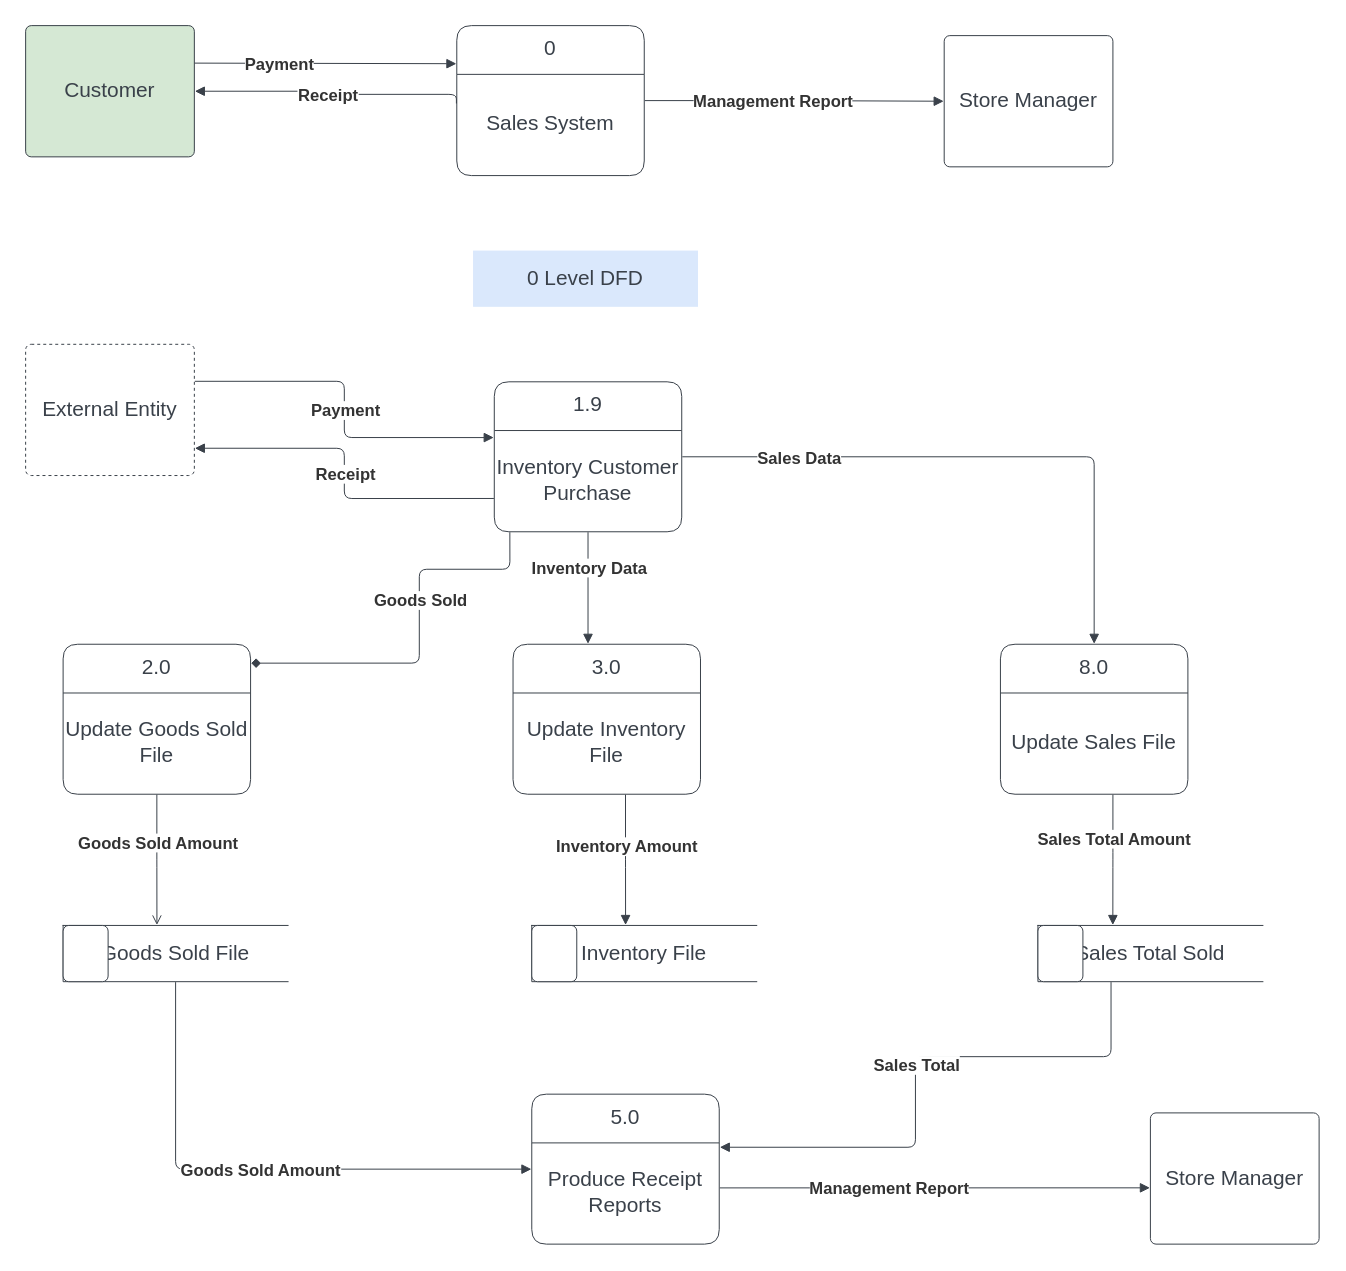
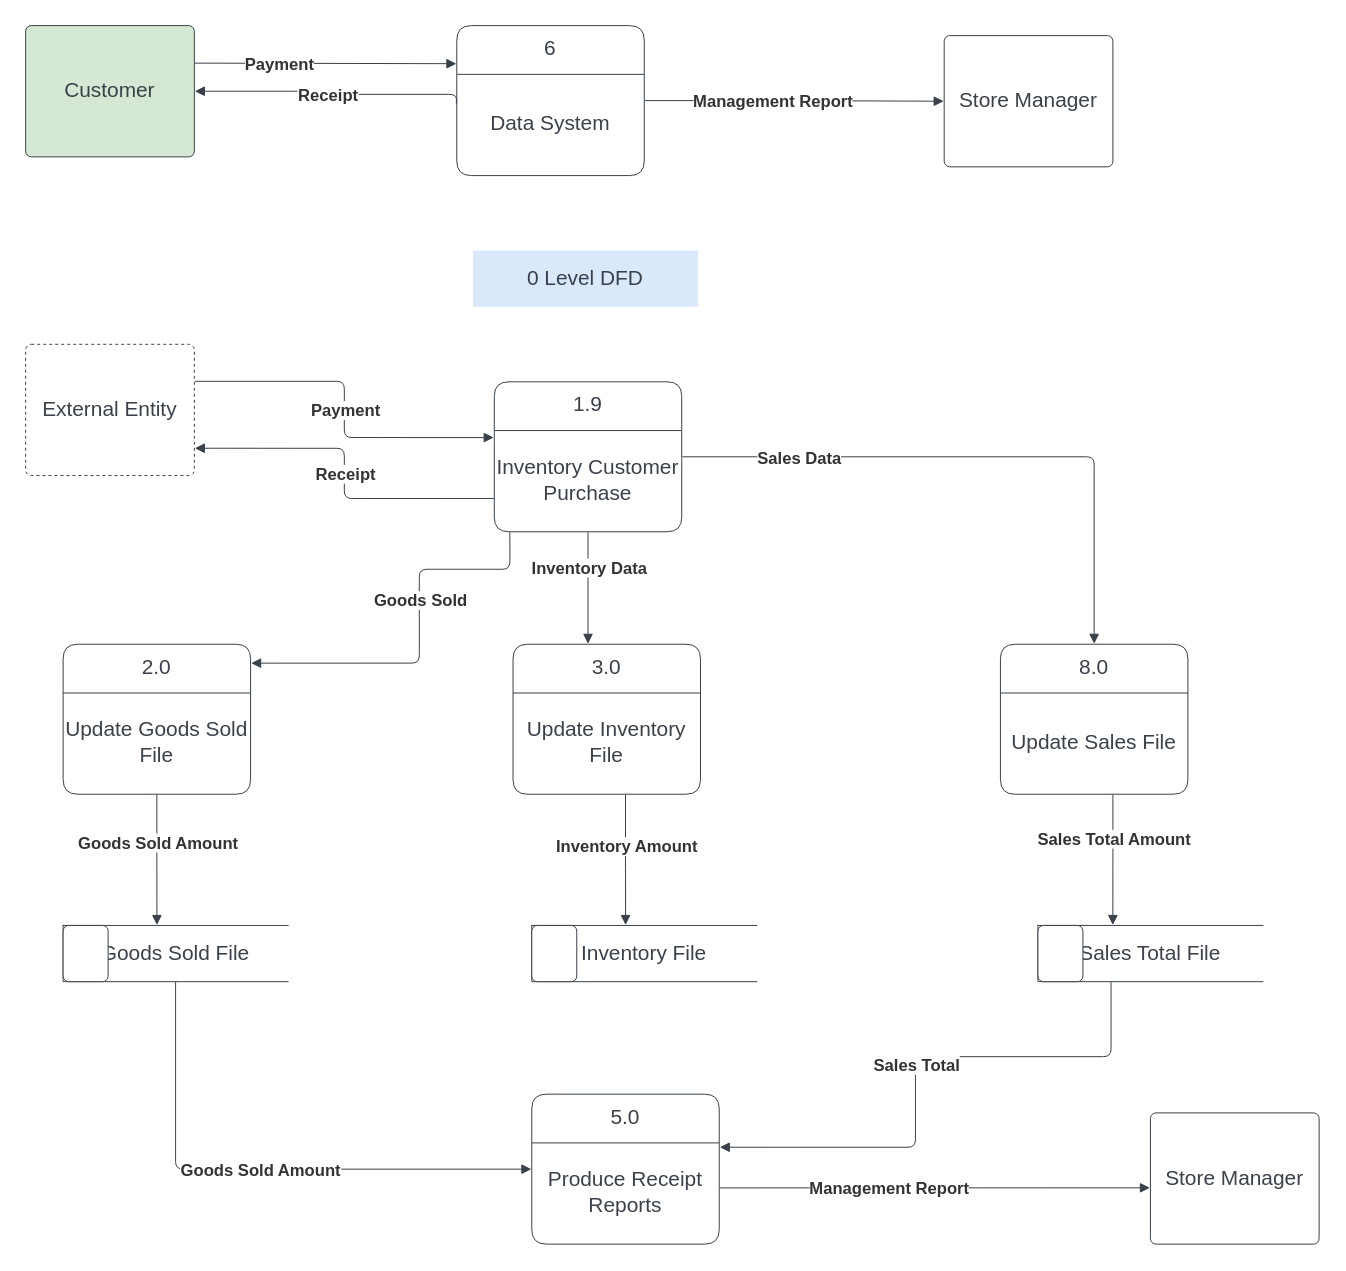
node "0": label "0" -> "6"
node "Sales System": label "Sales System" -> "Data System"
edge "1.9" -> "2.0": arrowhead diamond -> block
edge "2.0" -> "Goods Sold File": arrowhead open -> block
node "Sales Total Sold": label "Sales Total Sold" -> "Sales Total File"
